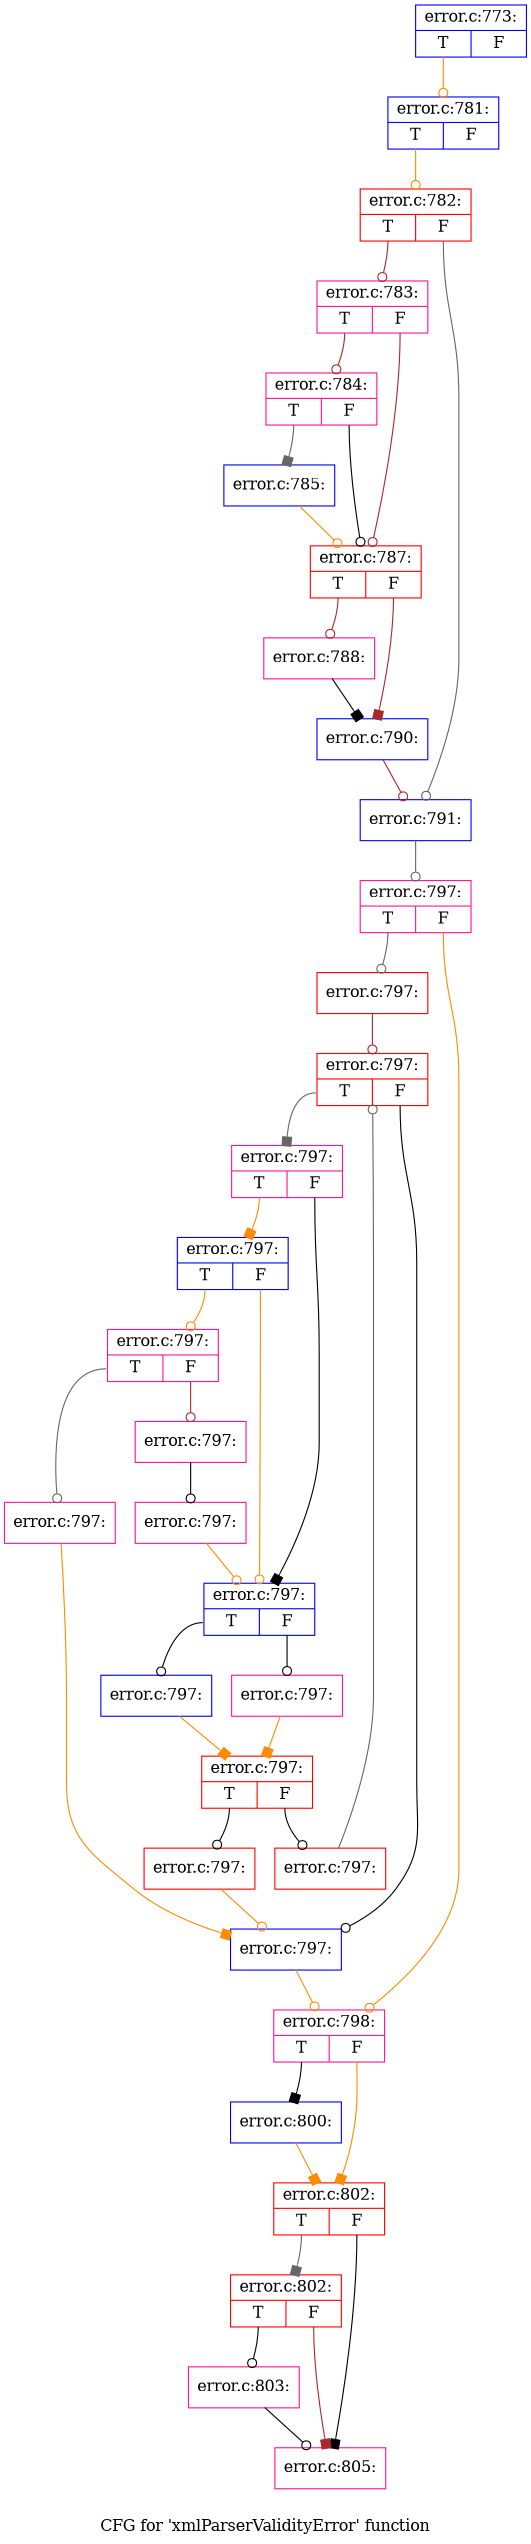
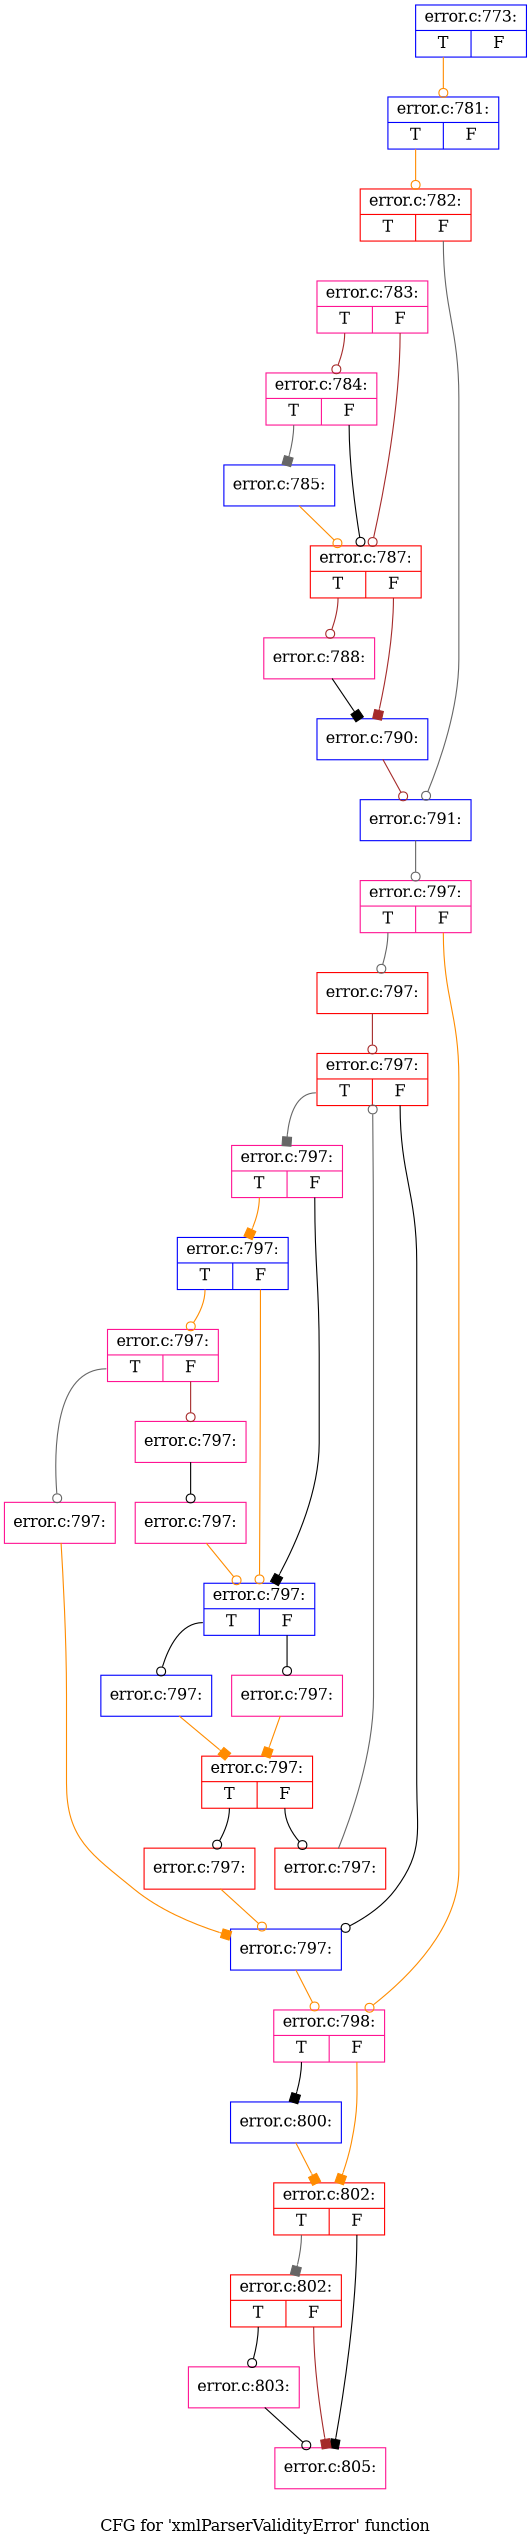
edge "error.c:782:" -> "error.c:783:": removed
